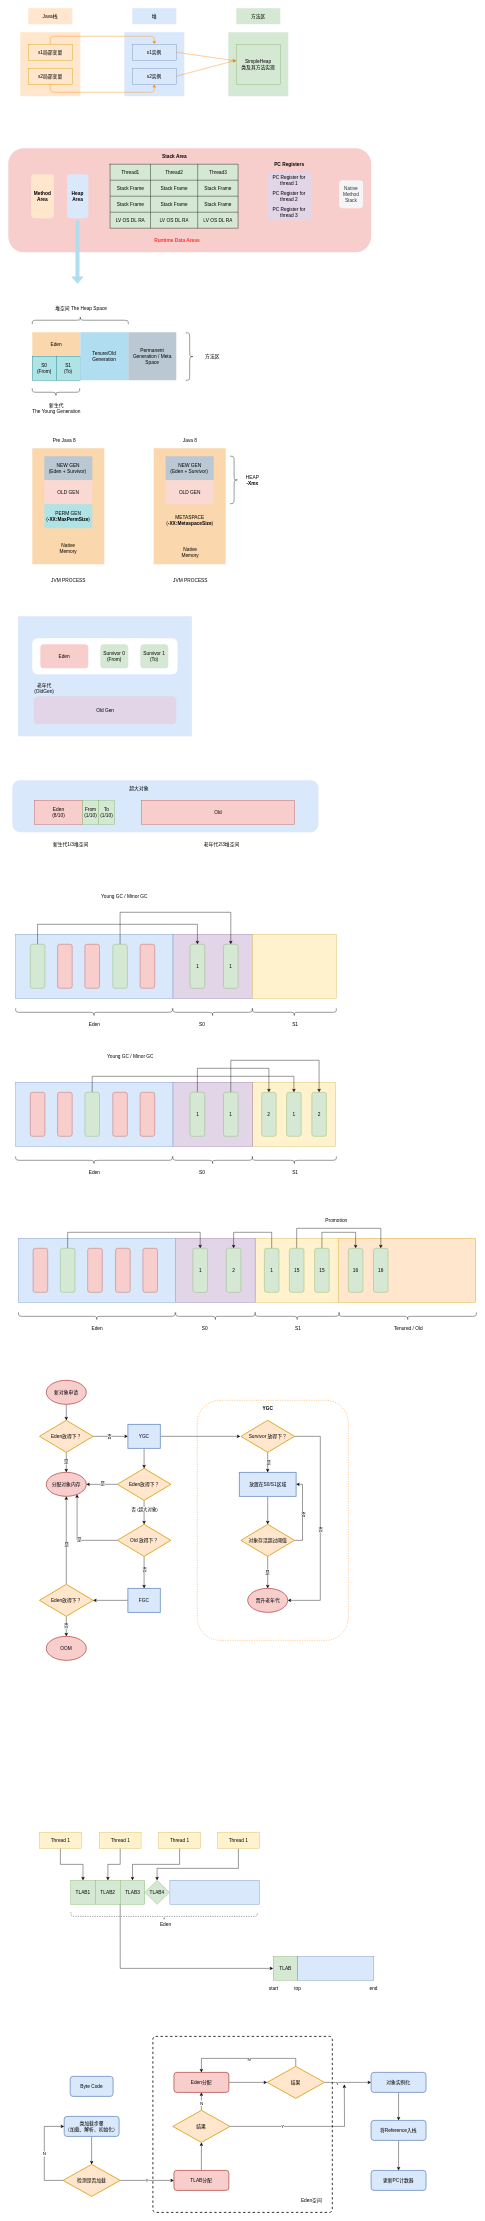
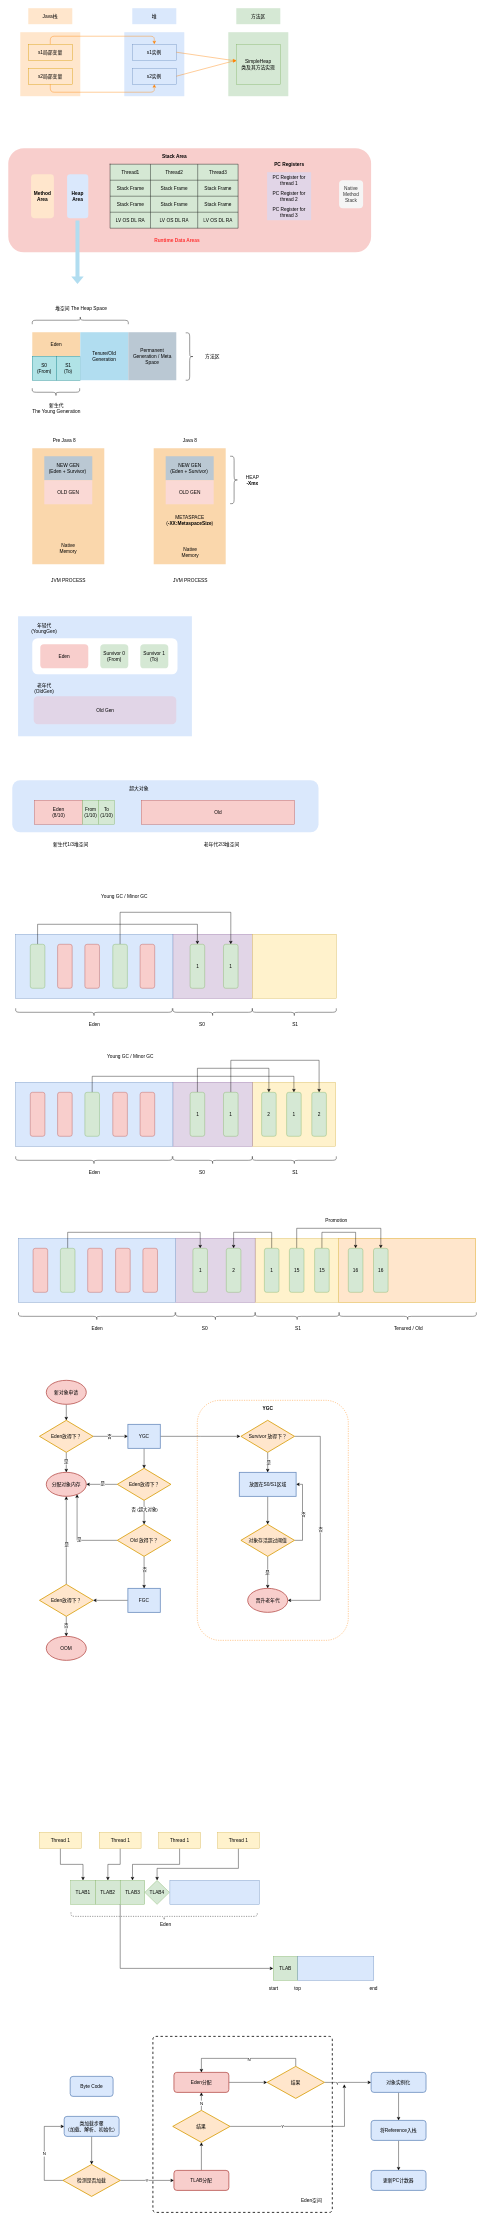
node "PERM GEN (-XX:MaxPermSize)": removed
node "年轻代 (YoungGen)": added
